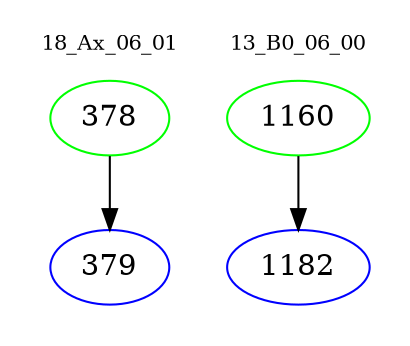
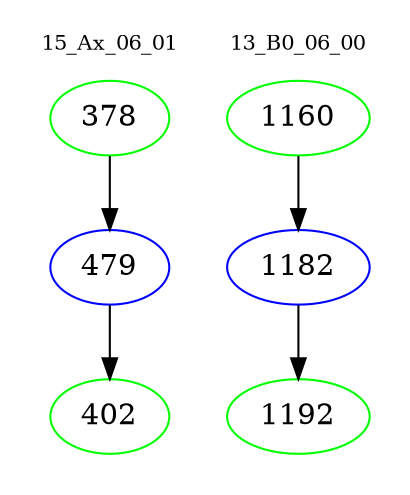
cluster "18_Ax_06_01": label "18_Ax_06_01" -> "15_Ax_06_01"
node "379": label "379" -> "479"
node "402": added
node "1192": added
